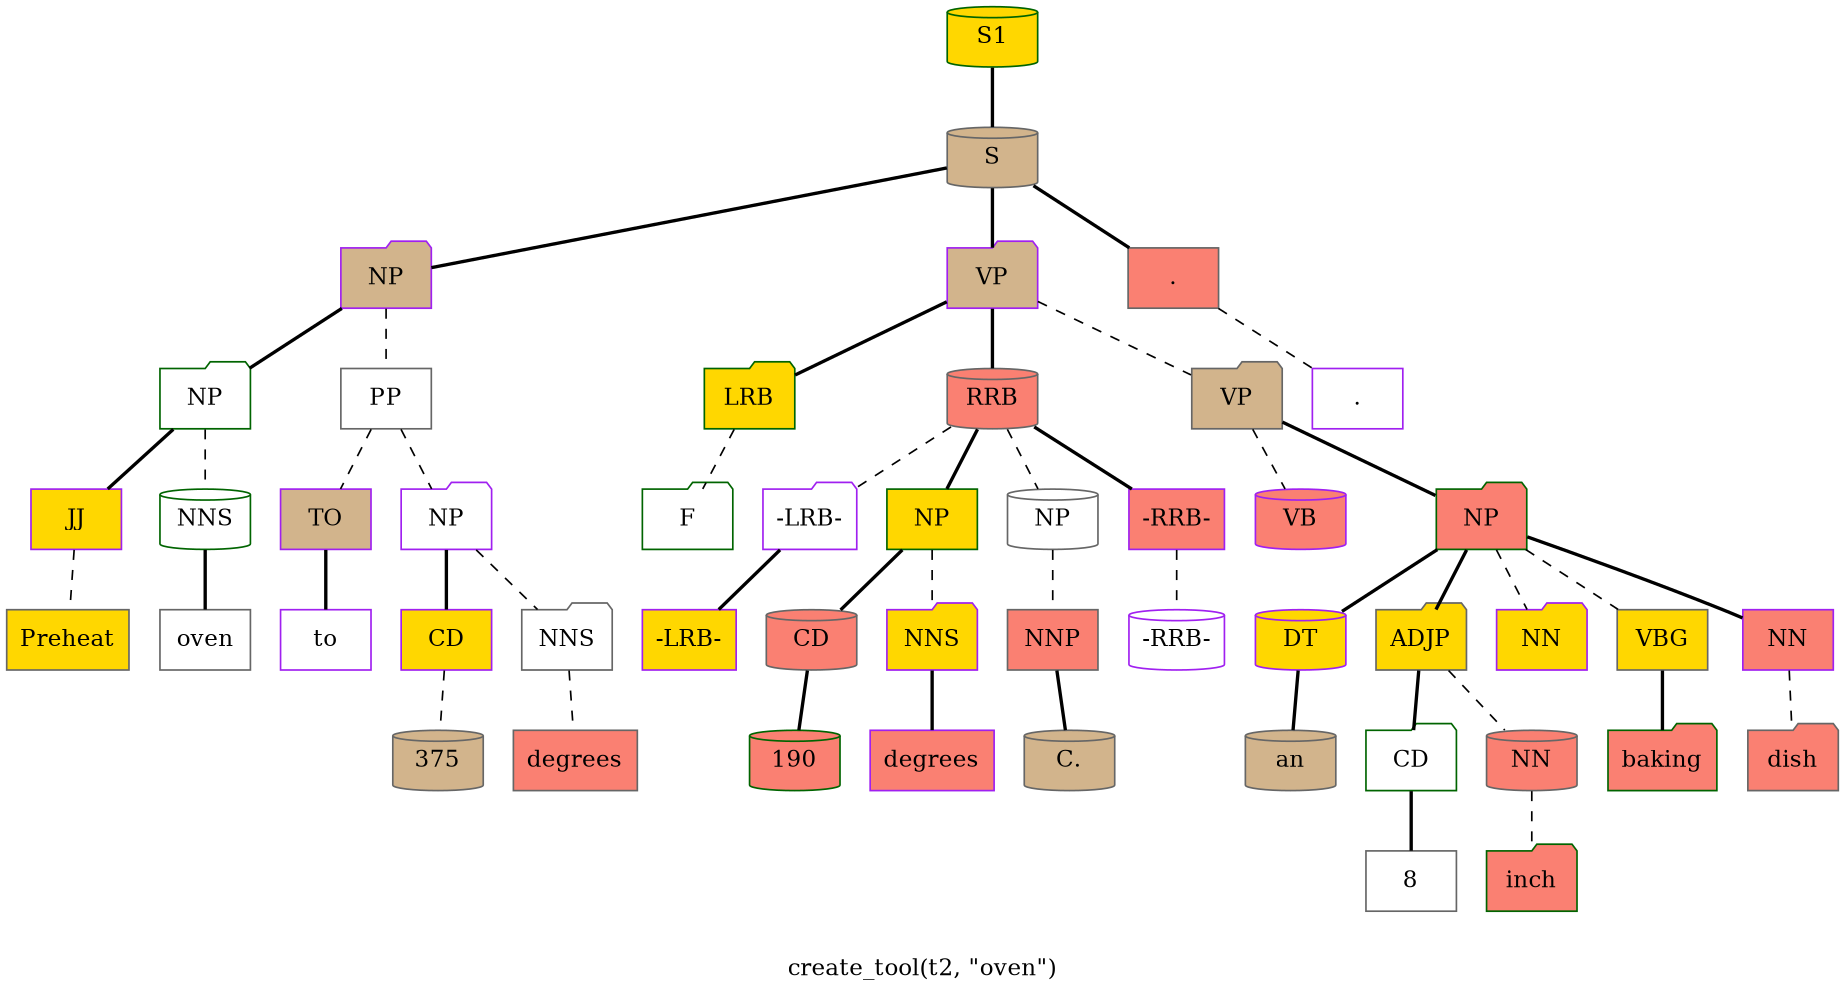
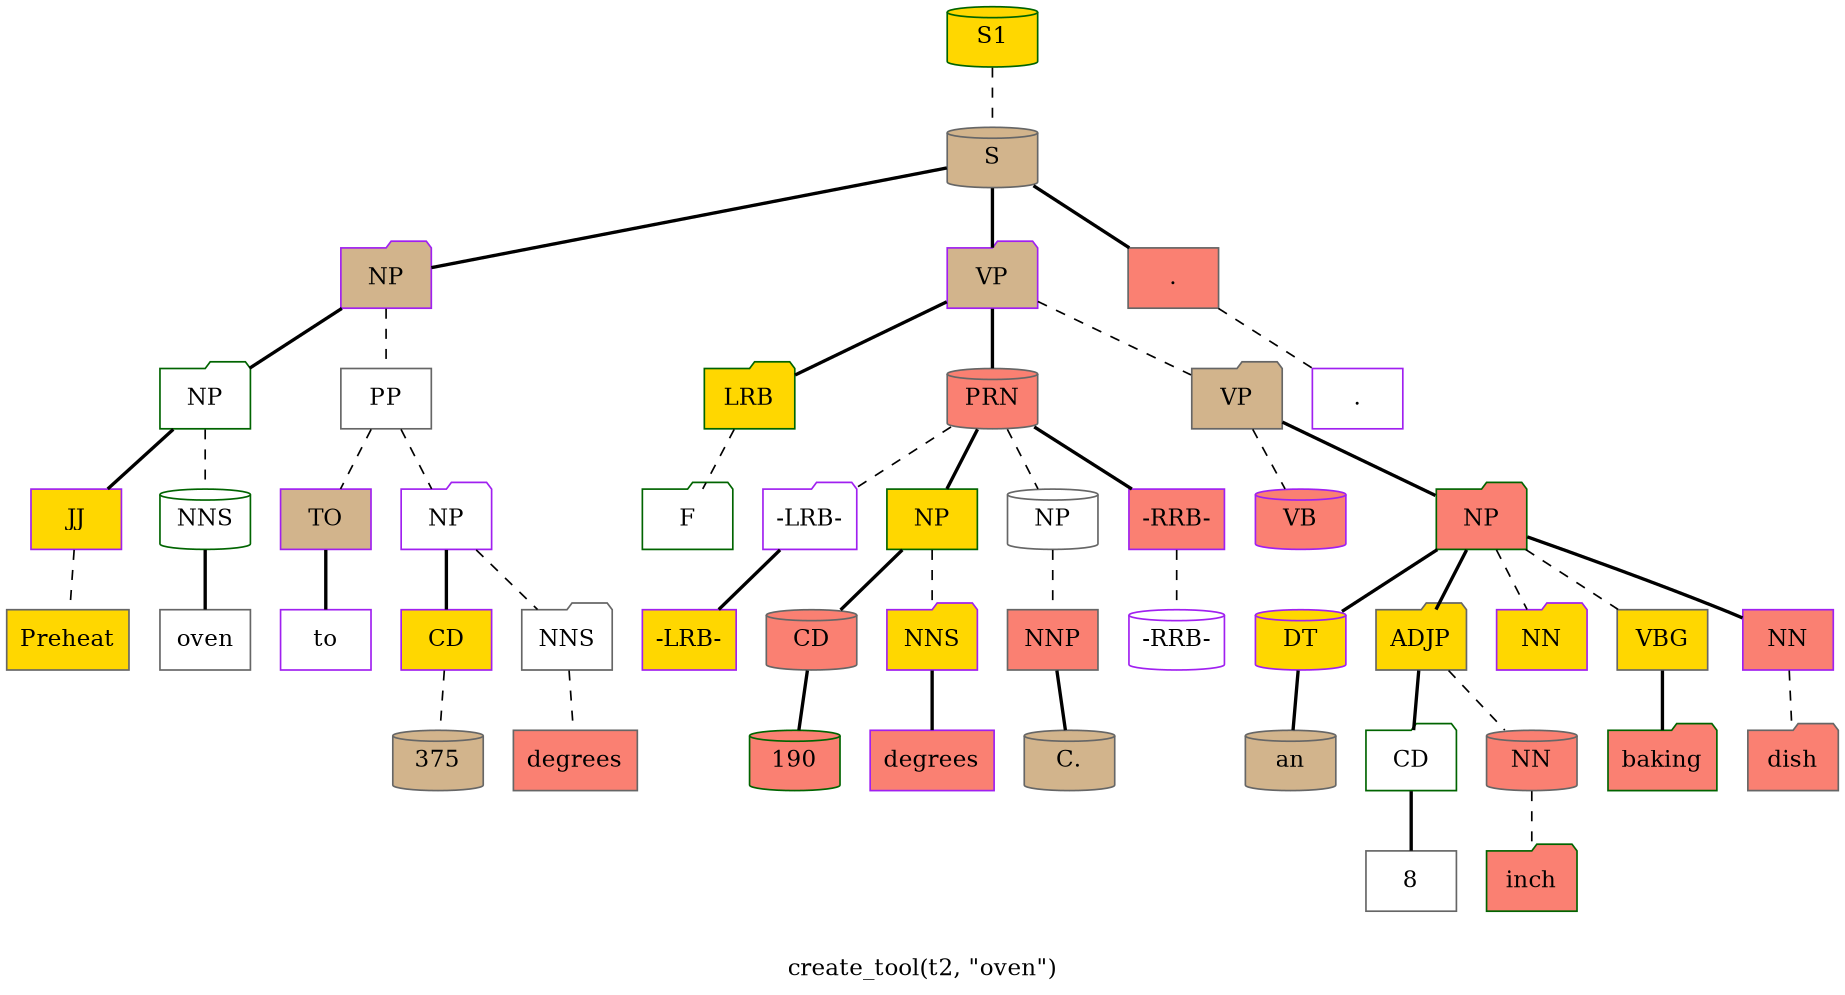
edge "S1" -- "S": style bold -> dashed
node "RRB": label "RRB" -> "PRN"
